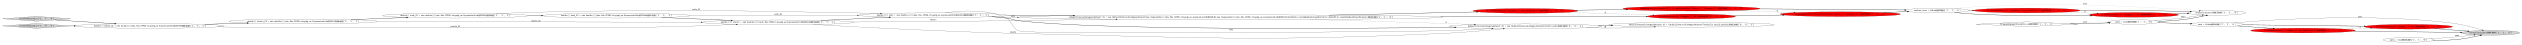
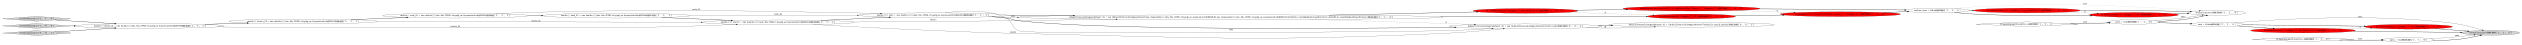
node "testSerialization['0', '0', '1']": added
node "IllegalArgumentException e@@@40@@@['1', '1', '0']": added
